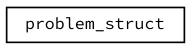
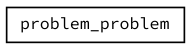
node "problem_struct": label "problem_struct" -> "problem_problem"
